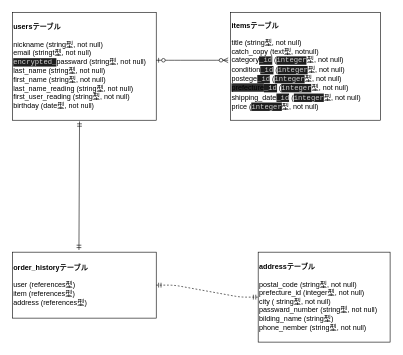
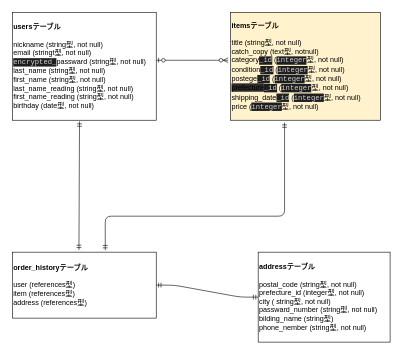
node "usersテーブル nickname (string型, not null) email (stringt型, not null) encrypted_passward (string型, not null) last_name (string型, not null) first_name (string型, not null) last_name_reading (string型, not null) first_user_reading (string型, not null) birthday (date型, not null)": label "usersテーブル nickname (string型, not null) email (stringt型, not null) encrypted_passward (string型, not null) last_name (string型, not null) first_name (string型, not null) last_name_reading (string型, not null) first_user_reading (string型, not null) birthday (date型, not null)" -> "usersテーブル nickname (string型, not null) email (stringt型, not null) encrypted_passward (string型, not null) last_name (string型, not null) first_name (string型, not null) last_name_reading (string型, not null) first_name_reading (string型, not null) birthday (date型, not null)"
node "itemsテーブル title (string型, not null) catch_copy (text型, notnull) category_id (integer型, not null) condition_id (integer型, not null) postege_id (integer型, not null) prefecture_id (integer型, not null) shipping_date_id (integer型, not null) price (integer型, not null)": fillcolor #ffffff -> #fff2cc
edge "itemsテーブル title (string型, not null) catch_copy (text型, notnull) category_id (integer型, not null) condition_id (integer型, not null) postege_id (integer型, not null) prefecture_id (integer型, not null) shipping_date_id (integer型, not null) price (integer型, not null)" -- "order_historyテーブル user (references型) item (references型) address (references型)": added
edge "order_historyテーブル user (references型) item (references型) address (references型)" -- "addressテーブル postal_code (string型, not null) prefecture_id (integer型, not null) city ( string型, not null) passward_number (string型, not null) bilding_name (string型) phone_nember (string型, not null)": style dashed -> solid
